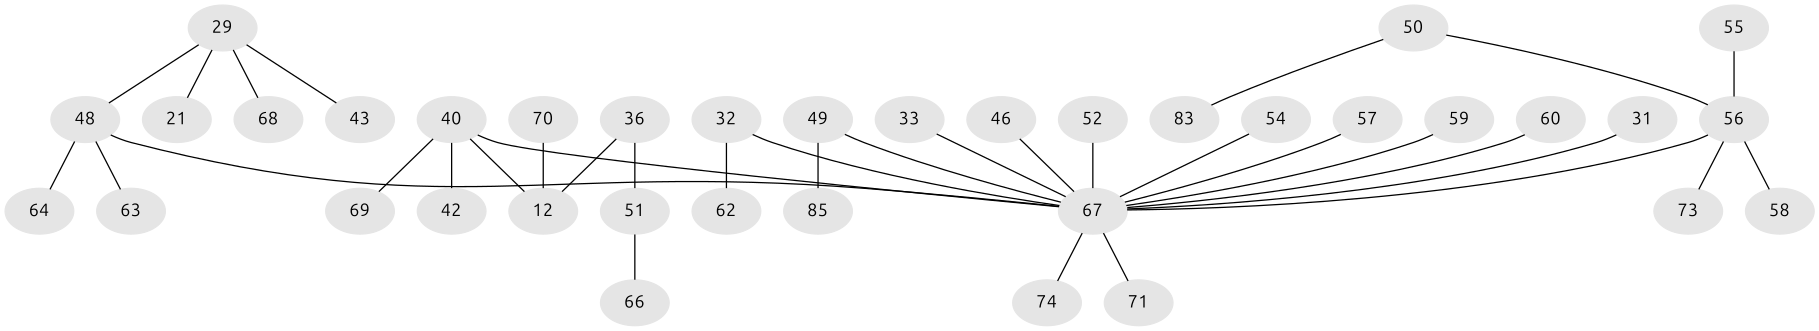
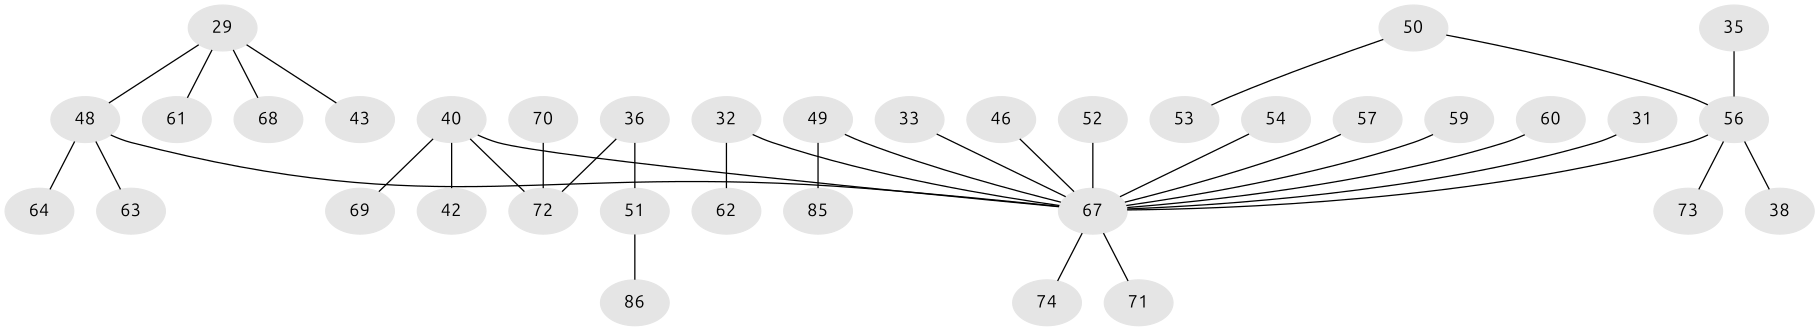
node "55": label "55" -> "35"
node "21": label "21" -> "61"
node "83": label "83" -> "53"
node "12": label "12" -> "72"
node "58": label "58" -> "38"
node "66": label "66" -> "86"
